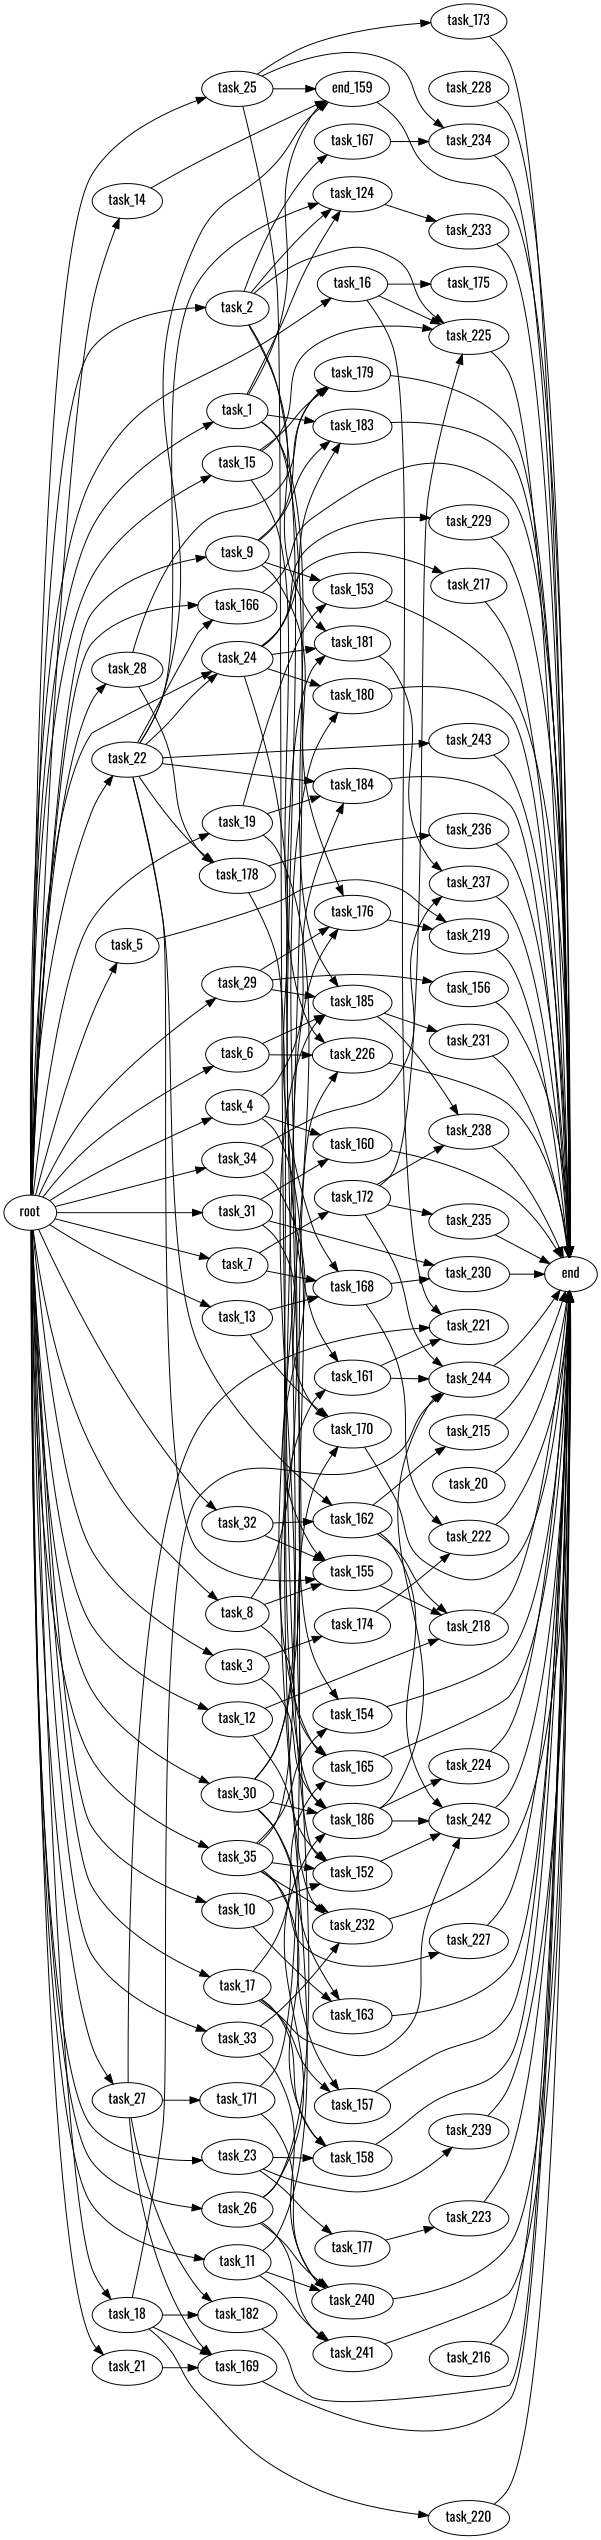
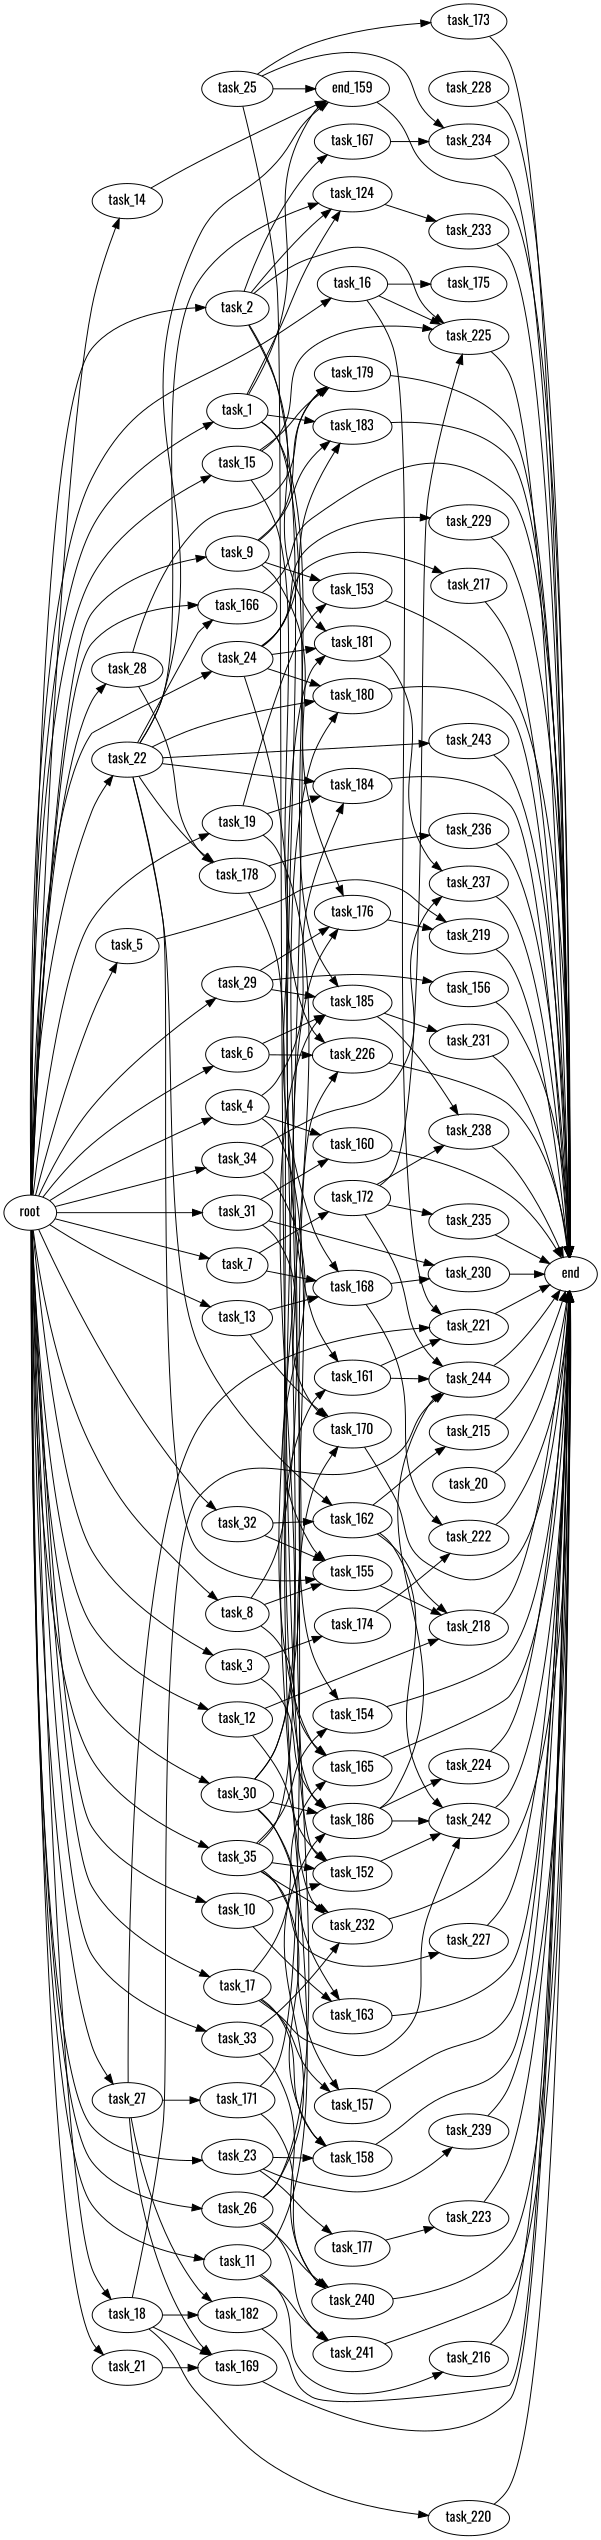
edge "root" -> "task_25": removed
edge "task_22" -> "task_24": now "task_22" -> "task_180"
edge "task_221" -> "end": added
edge "task_11" -> "task_240": now "task_11" -> "task_216"
